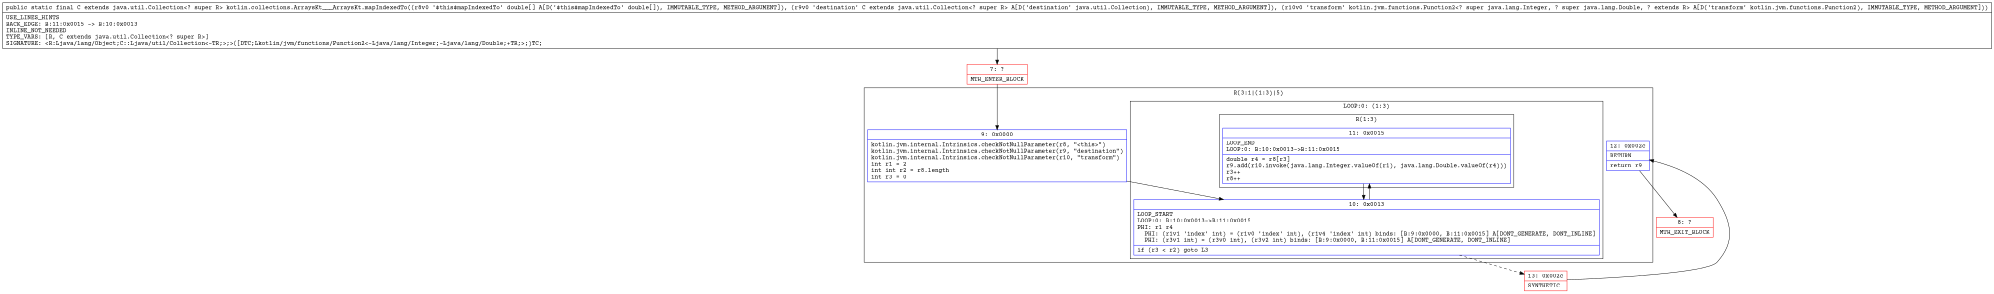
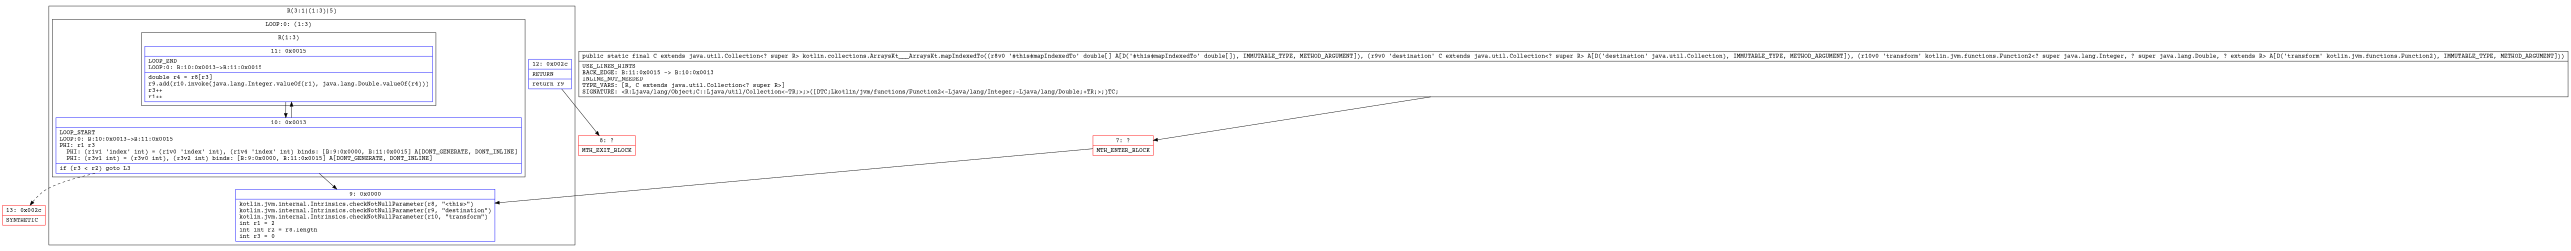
node "11: 0x0015": text "r8++" -> "r1++"
edge "9: 0x0000" -> "10: 0x0013": reversed
node "10: 0x0013": text "PHI: r1 r4" -> "PHI: r1 r3"
edge "13: 0x002c" -> "12: 0x002c": removed
